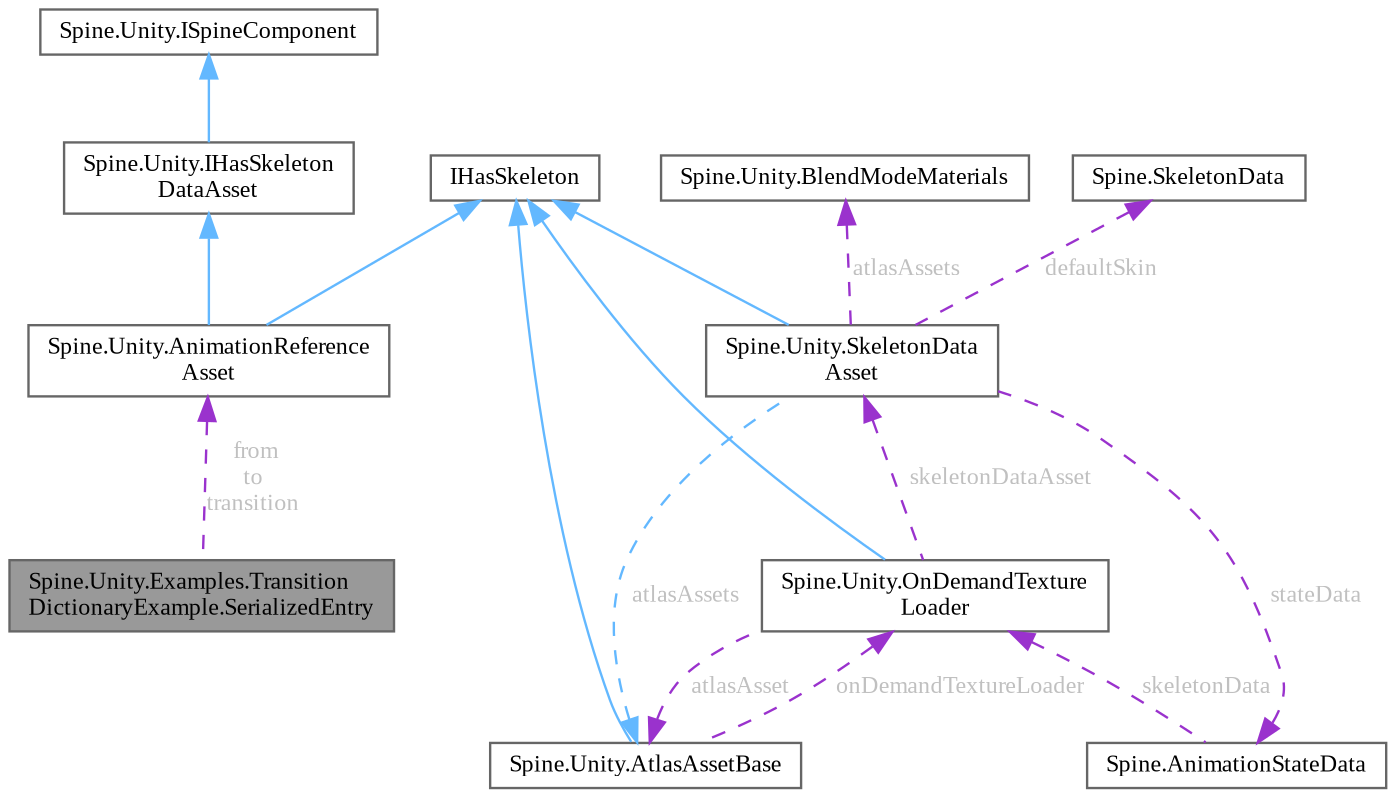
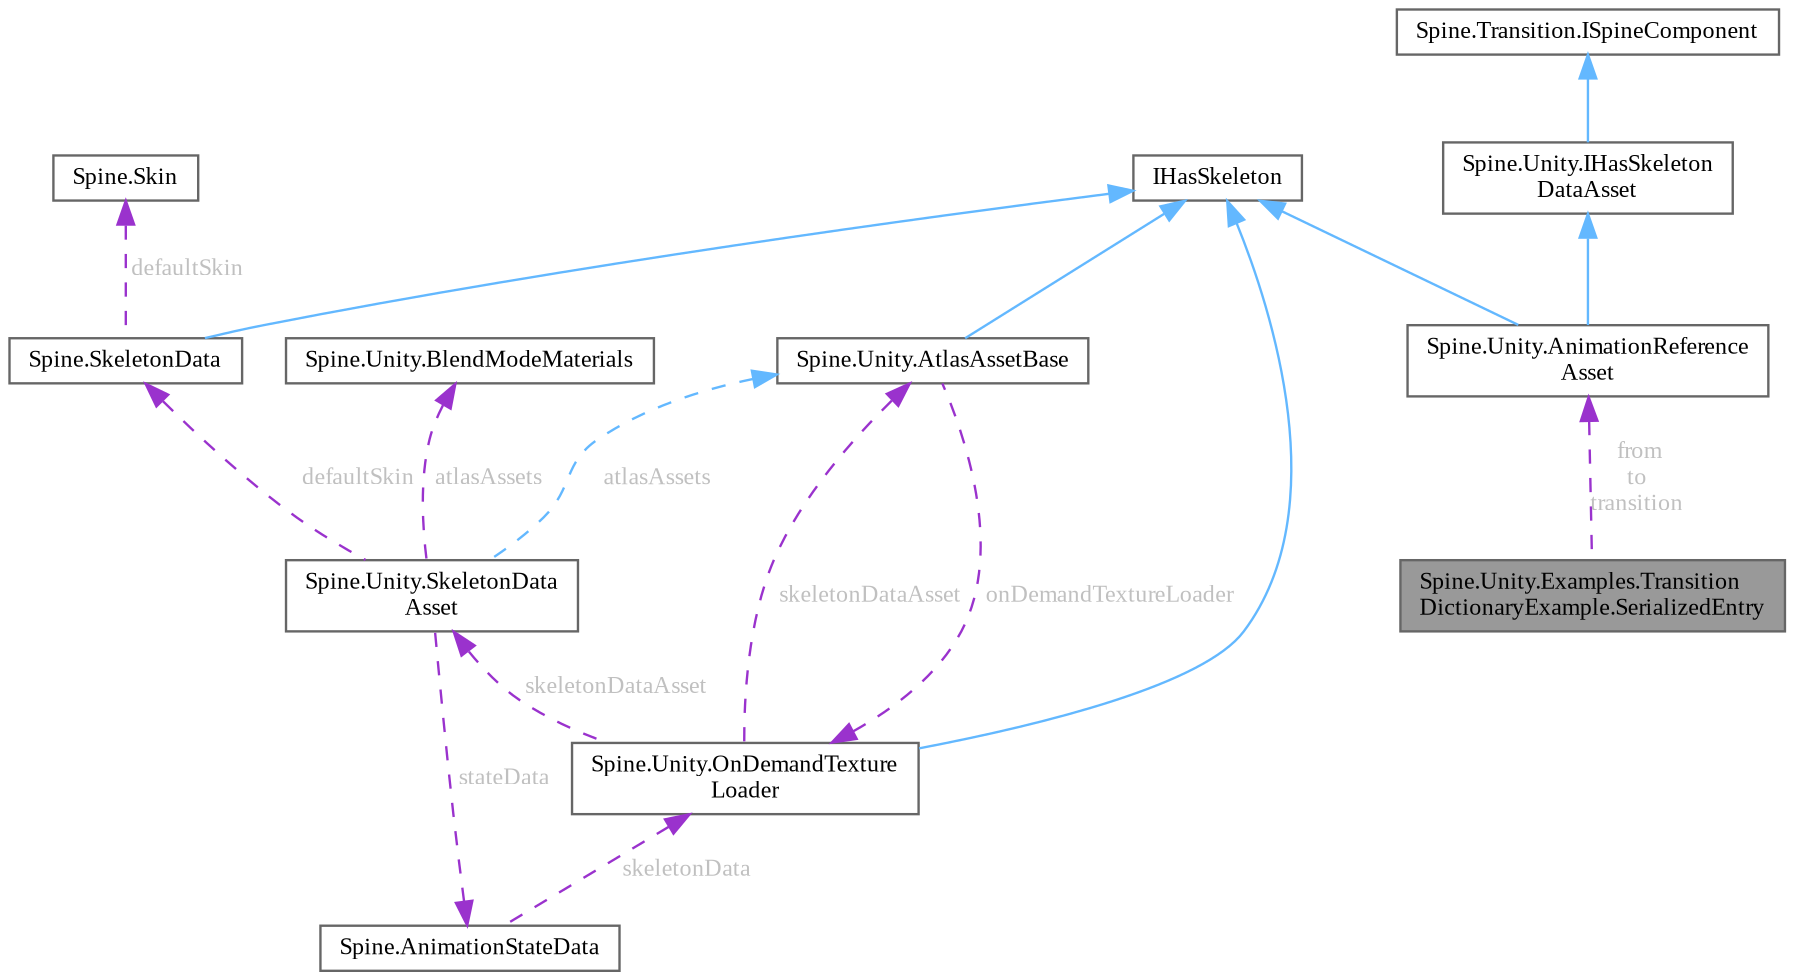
node "Spine.Unity.ISpineComponent": label "Spine.Unity.ISpineComponent" -> "Spine.Transition.ISpineComponent"
node "Spine.Skin": added
edge "Spine.Unity.SkeletonData Asset" -> "IHasSkeleton": now "Spine.SkeletonData" -> "IHasSkeleton"
edge "Spine.Unity.OnDemandTexture Loader" -> "Spine.Unity.AtlasAssetBase": label " atlasAsset" -> " skeletonDataAsset"
